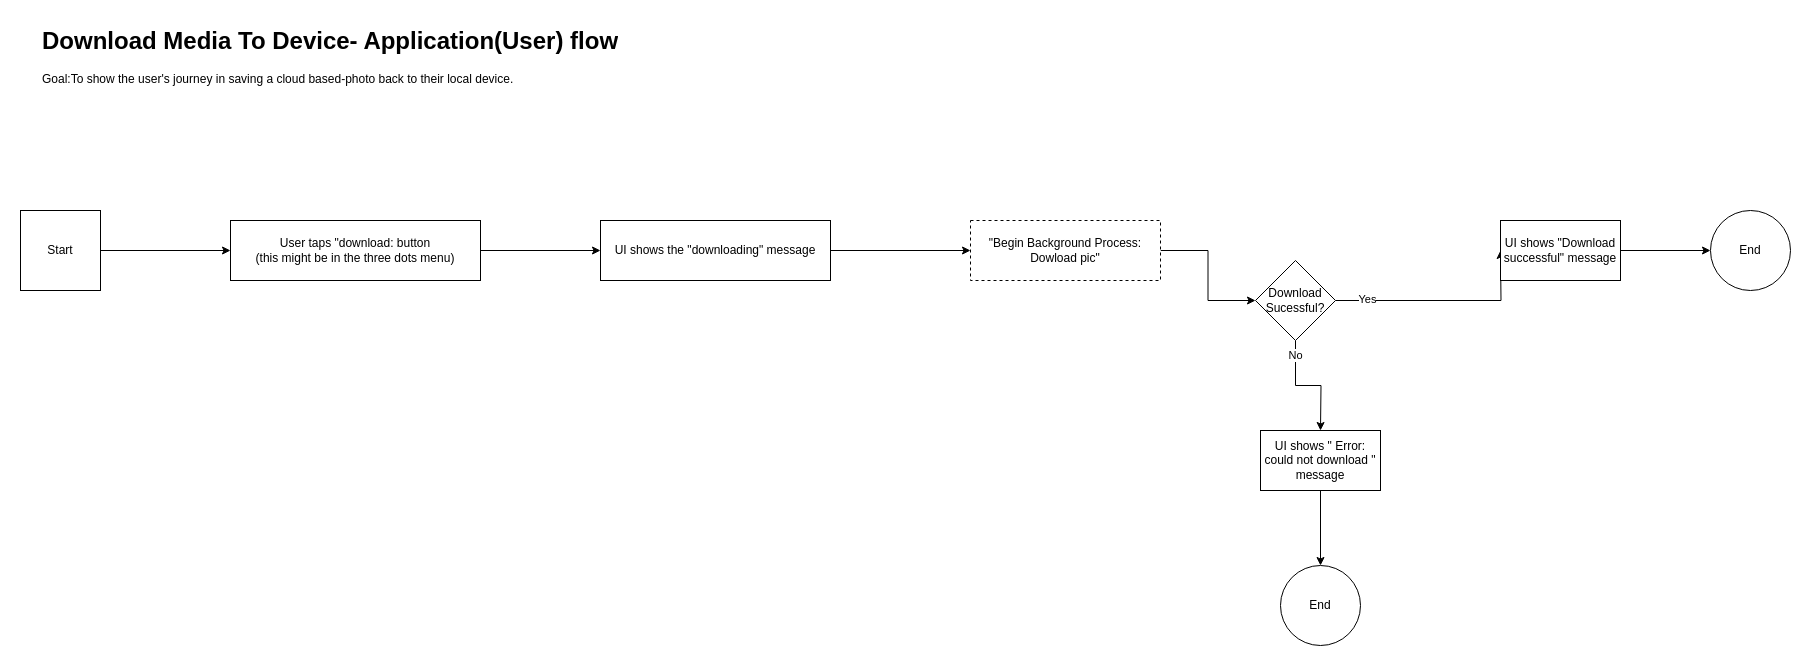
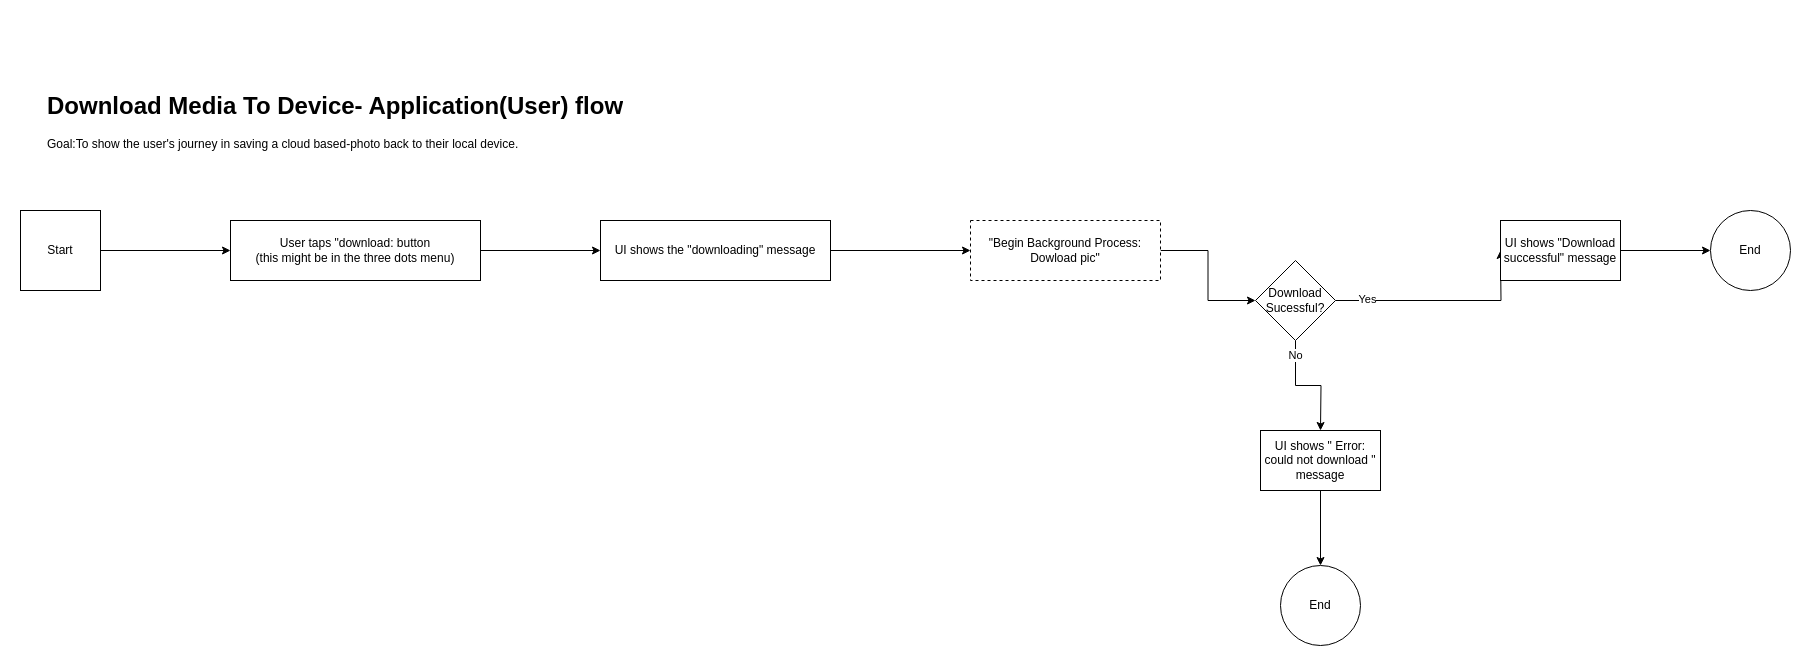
node "Download Media To Device- Application(User) flowGoal:To show the user's journey in saving a cloud based-photo back to their local device.": moved (346, 71) -> (351, 136)
